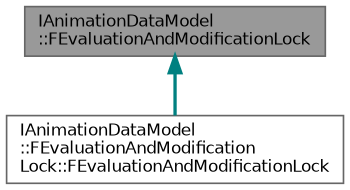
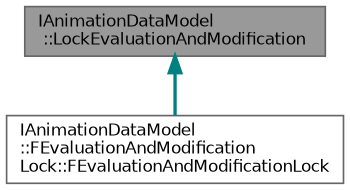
node "IAnimationDataModel ::FEvaluationAndModificationLock": label "IAnimationDataModel ::FEvaluationAndModificationLock" -> "IAnimationDataModel ::LockEvaluationAndModification"
